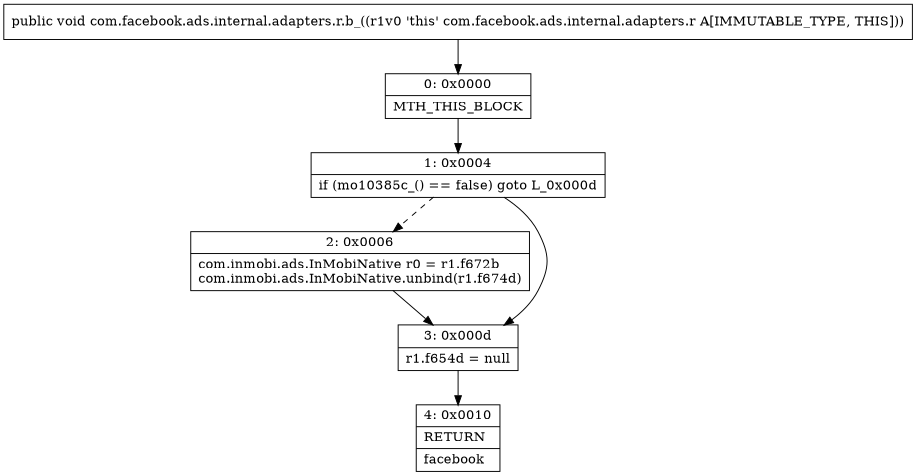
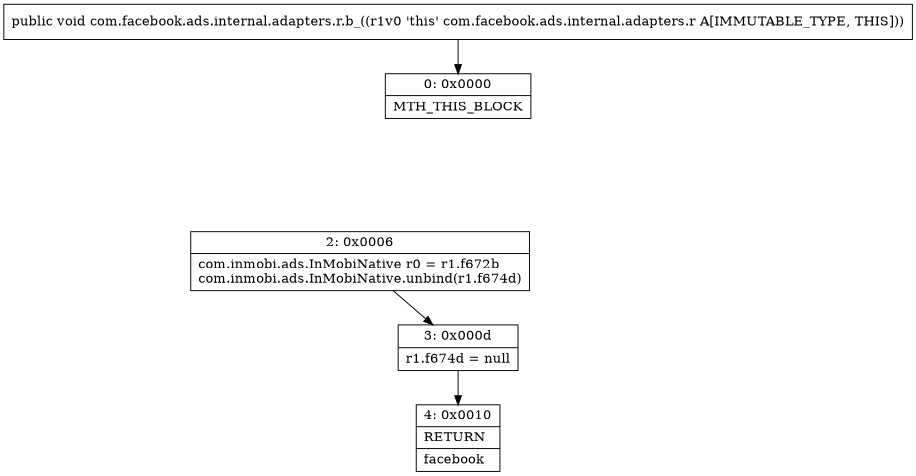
node "1: 0x0004": removed
node "3: 0x000d": text "r1.f654d = null" -> "r1.f674d = null"
